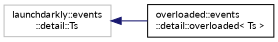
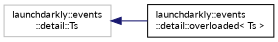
node "overloaded::events ::detail::overloaded< Ts >": label "overloaded::events ::detail::overloaded< Ts >" -> "launchdarkly::events ::detail::overloaded< Ts >"
